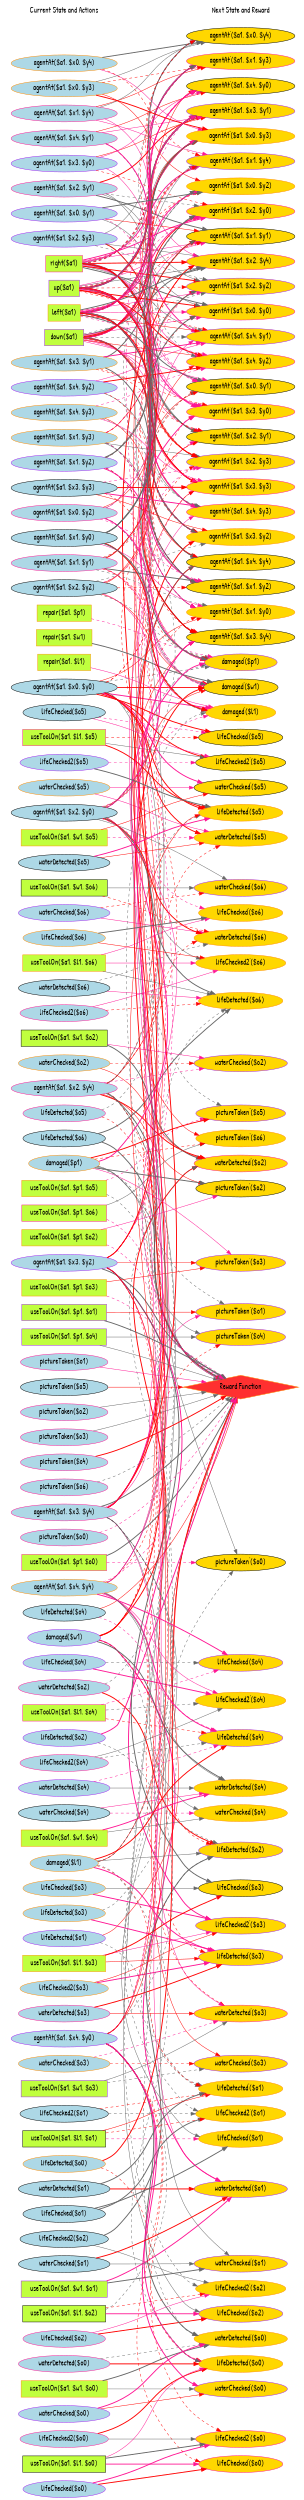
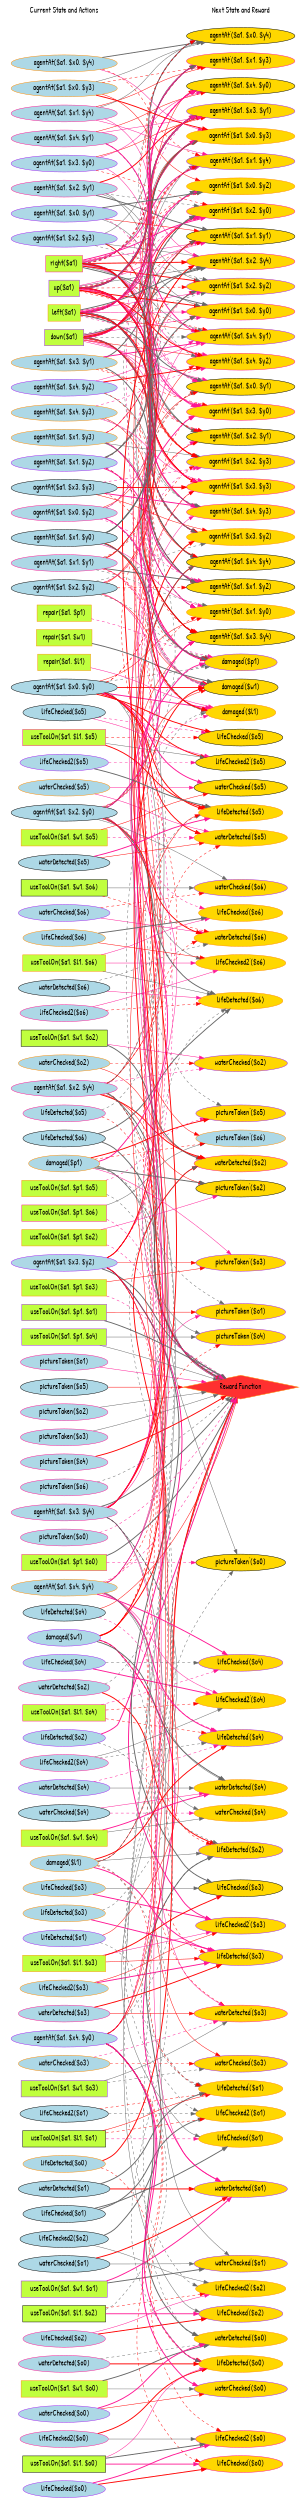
edge "up($a1)" -> "agentAt'($a1, $x2, $y1)": removed
edge "agentAt($a1, $x1, $y3)" -> "damaged'($p1)": style dashed -> bold
node "pictureTaken'($o6)": fillcolor gold1 -> lightblue
edge "useToolOn($a1, $l1, $o4)" -> "lifeChecked2'($o4)": color gray40 -> red
